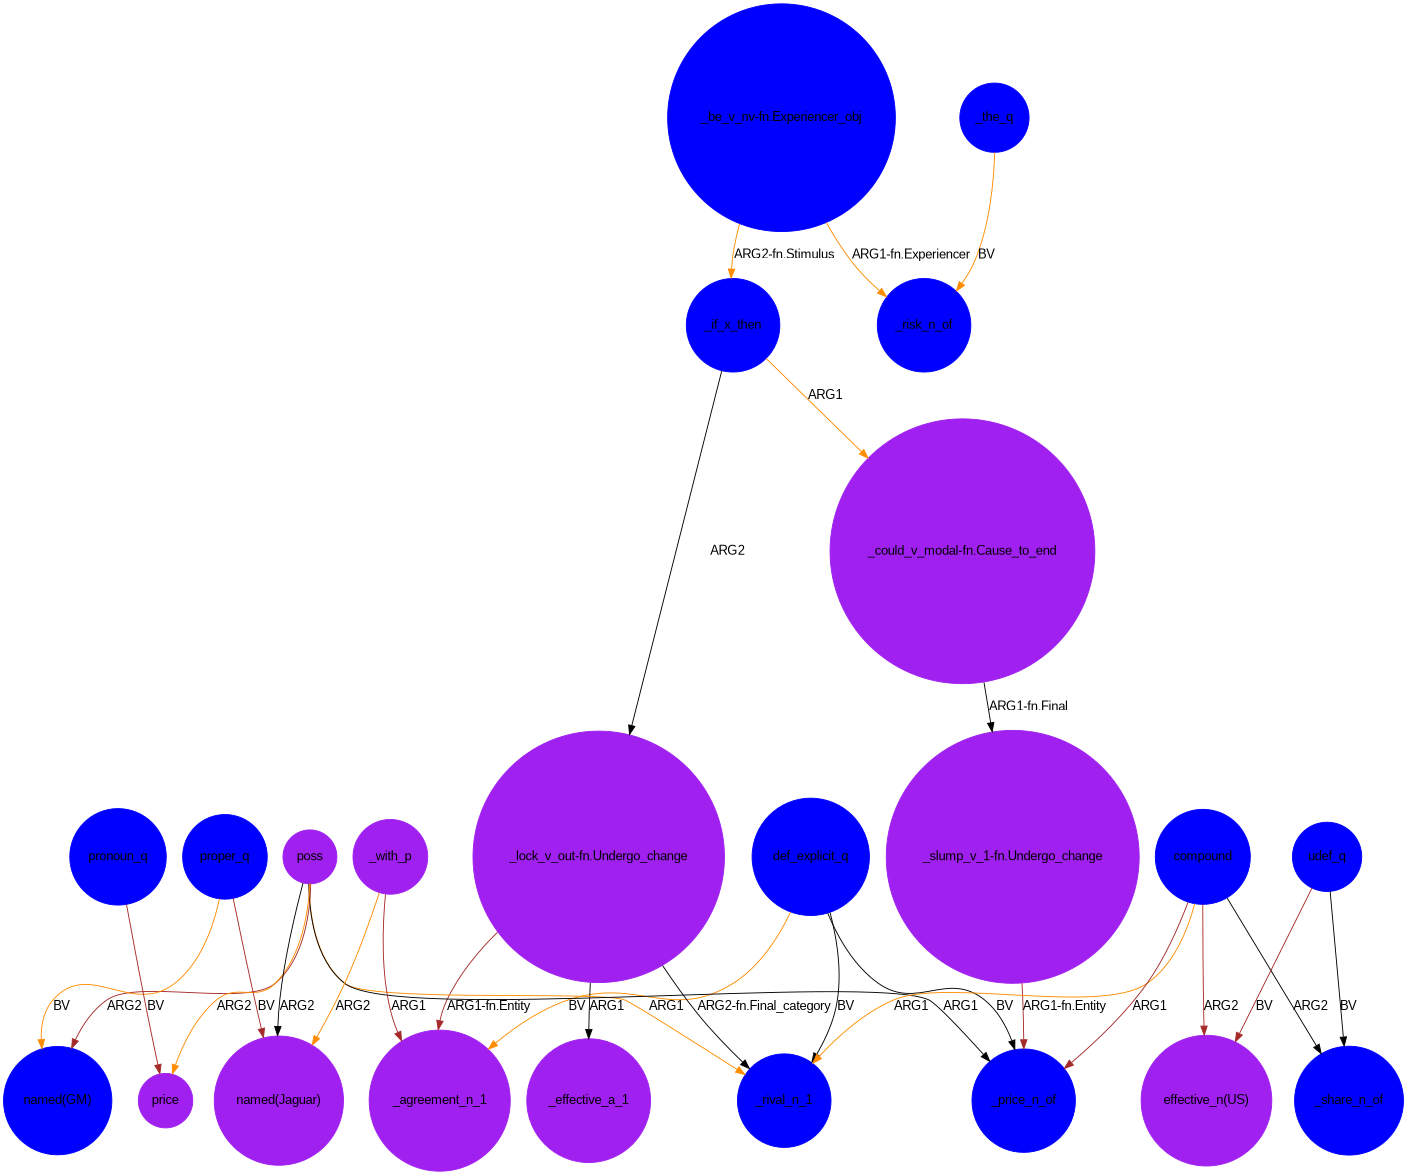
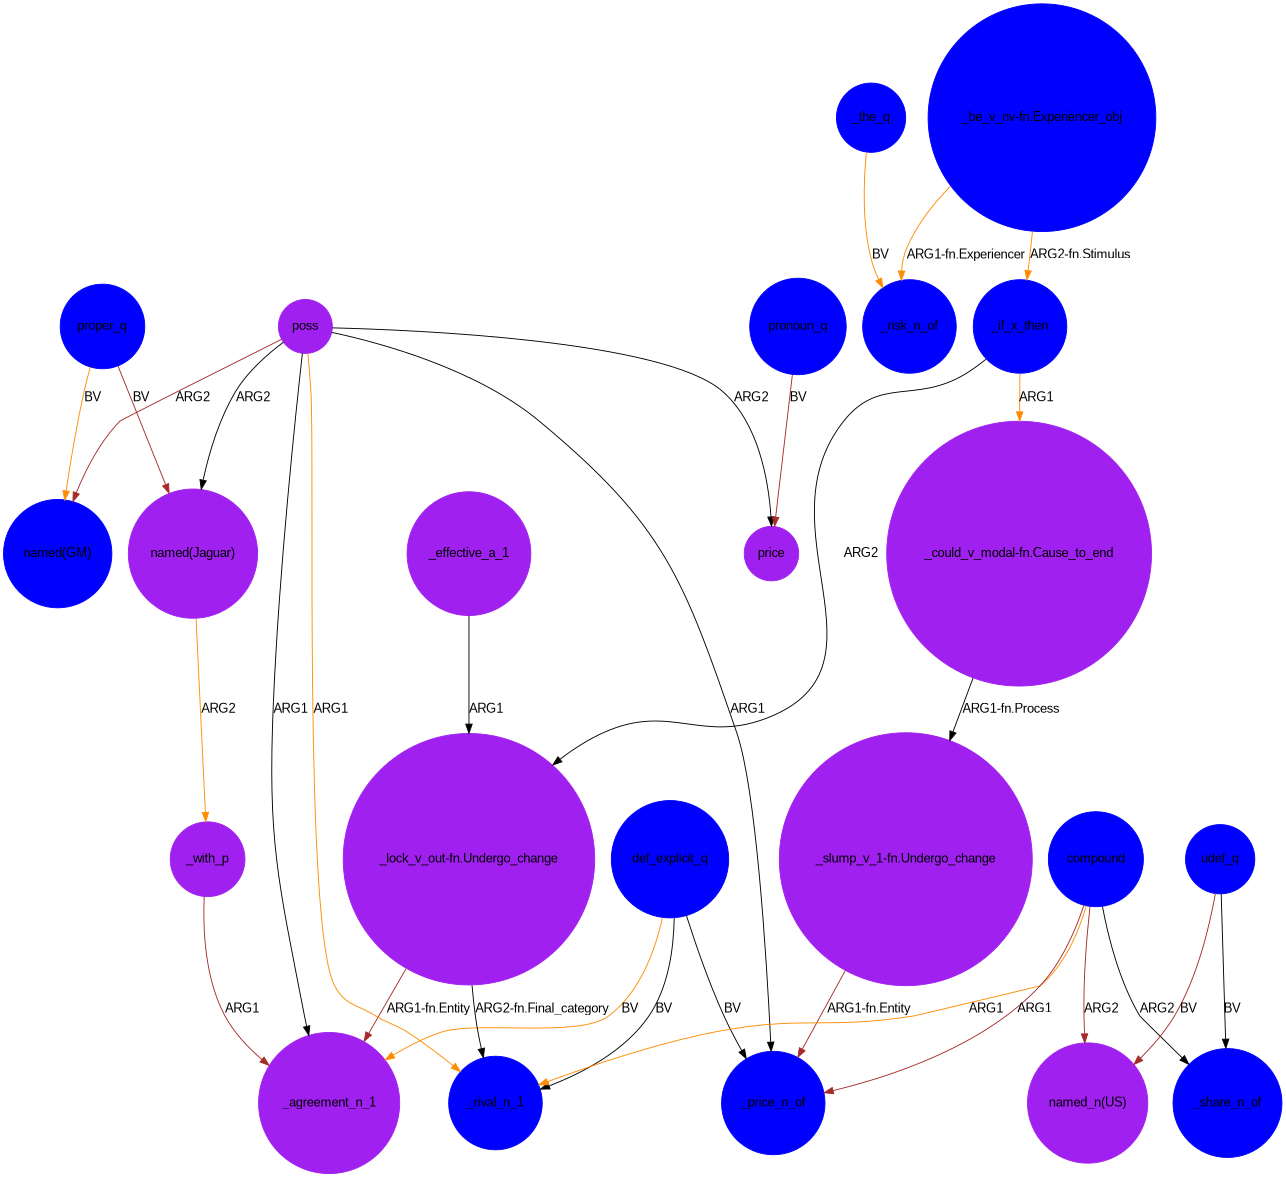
edge "poss" -> "_agreement_n_1": added, label "ARG1"
edge "_could_v_modal-fn.Cause_to_end" -> "_slump_v_1-fn.Undergo_change": label "ARG1-fn.Final" -> "ARG1-fn.Process"
edge "_with_p" -> "named(Jaguar)": reversed
edge "poss" -> "price": color darkorange -> black
edge "_lock_v_out-fn.Undergo_change" -> "_effective_a_1": reversed
node "effective_n(US)": label "effective_n(US)" -> "named_n(US)"
